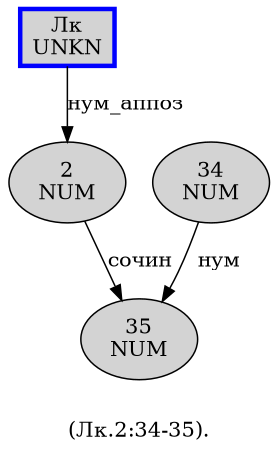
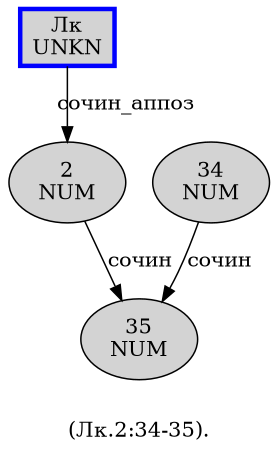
edge "Лк UNKN" -> "2 NUM": label "нум_аппоз" -> "сочин_аппоз"
edge "34 NUM" -> "35 NUM": label "нум" -> "сочин"
